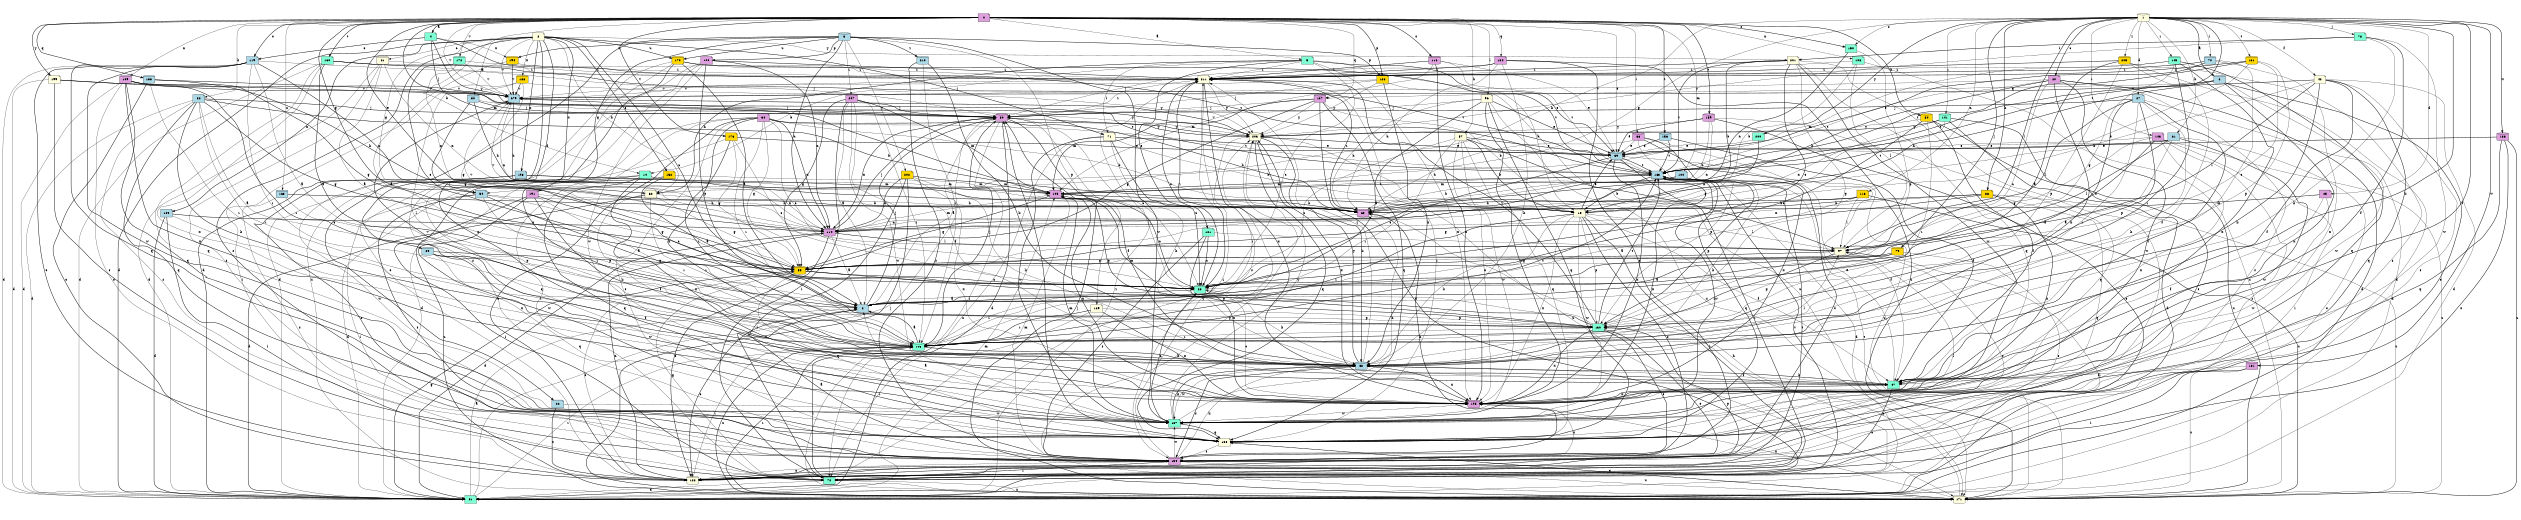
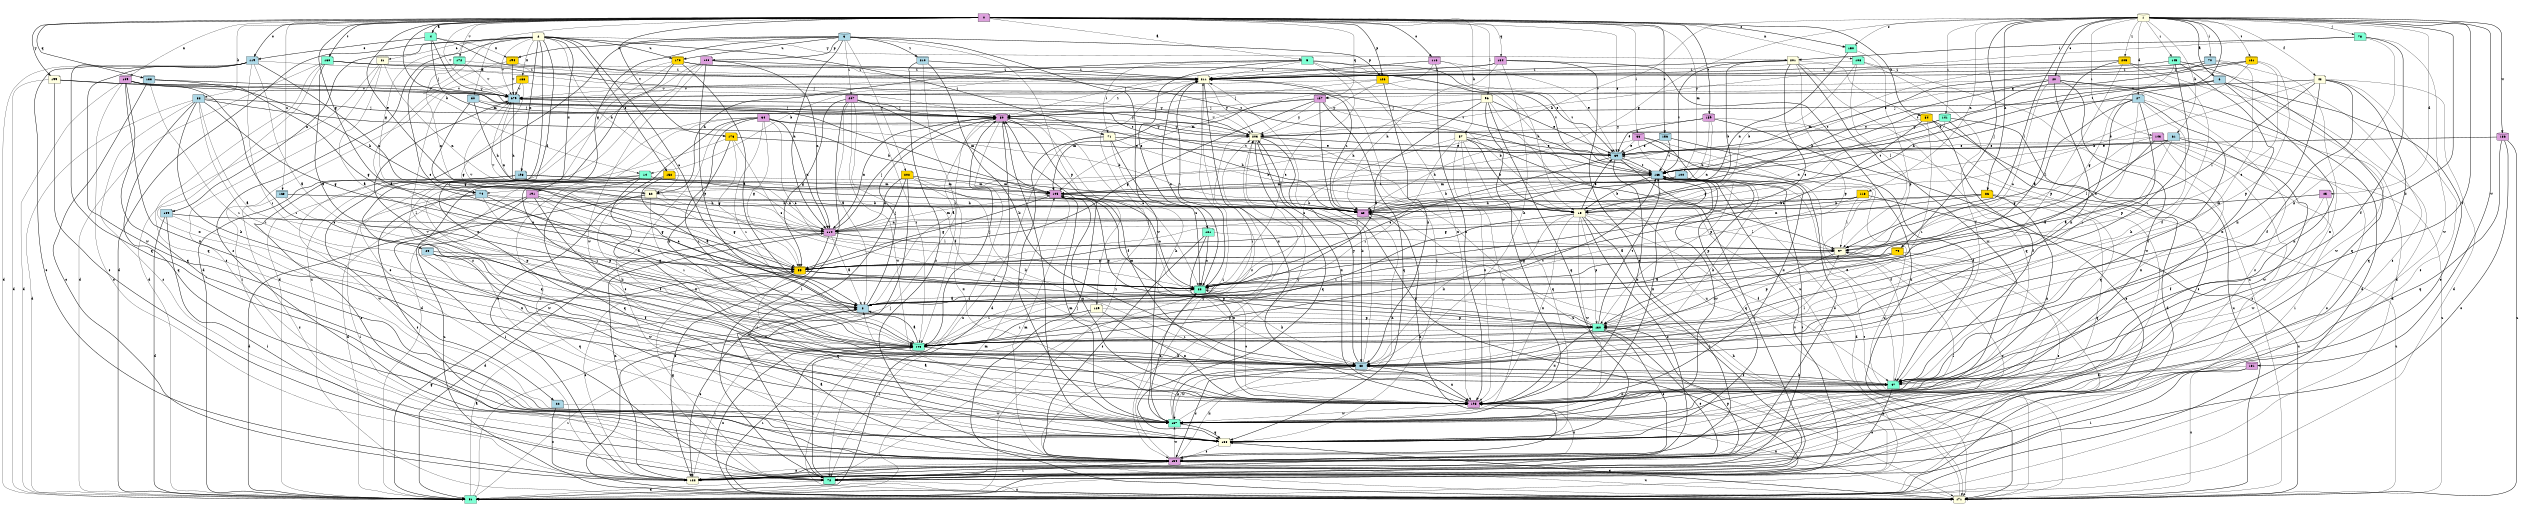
node "200": removed
edge "130" -> "211": now "210" -> "211"
edge "108" -> "47": added, label "f"
node "54": label "54" -> "74"
